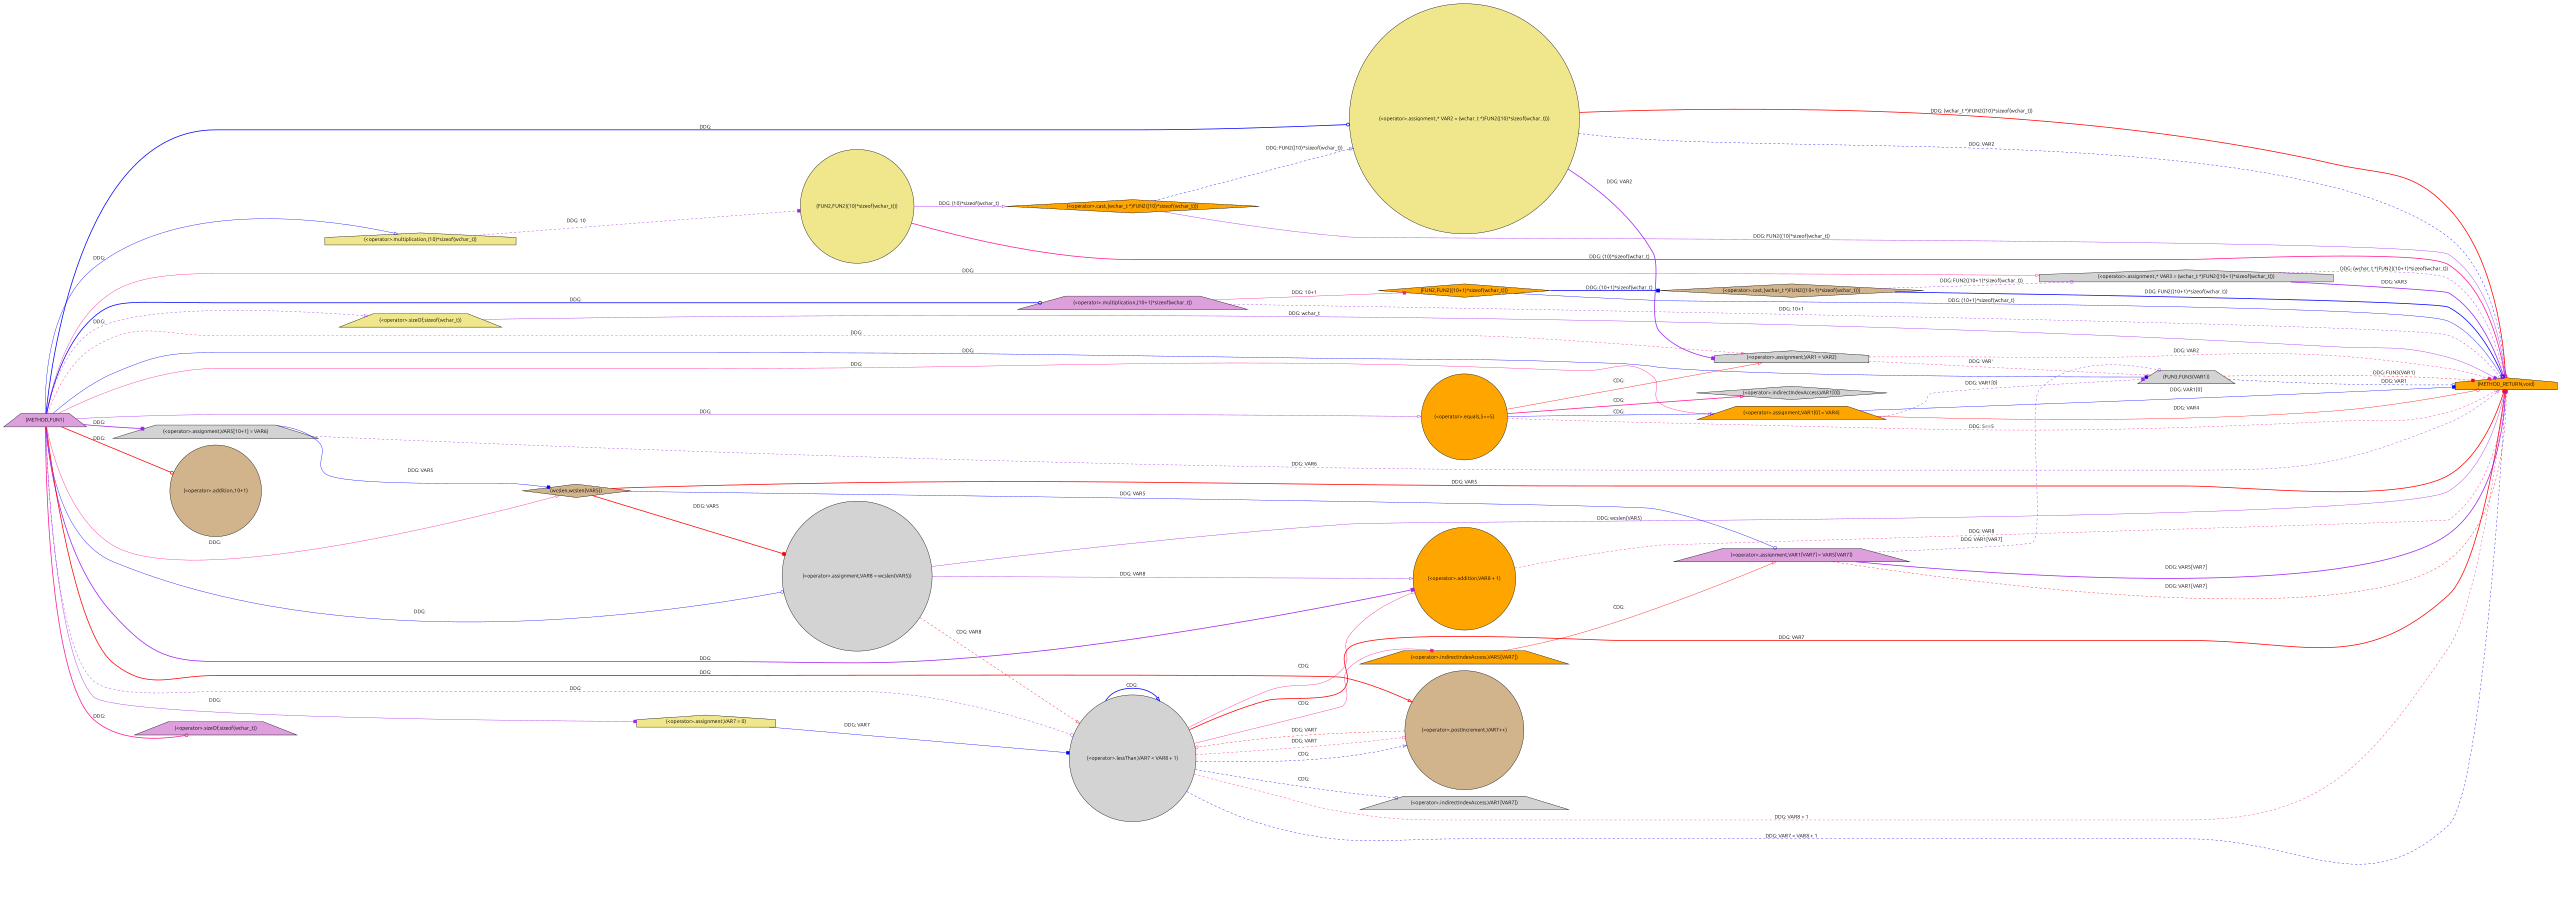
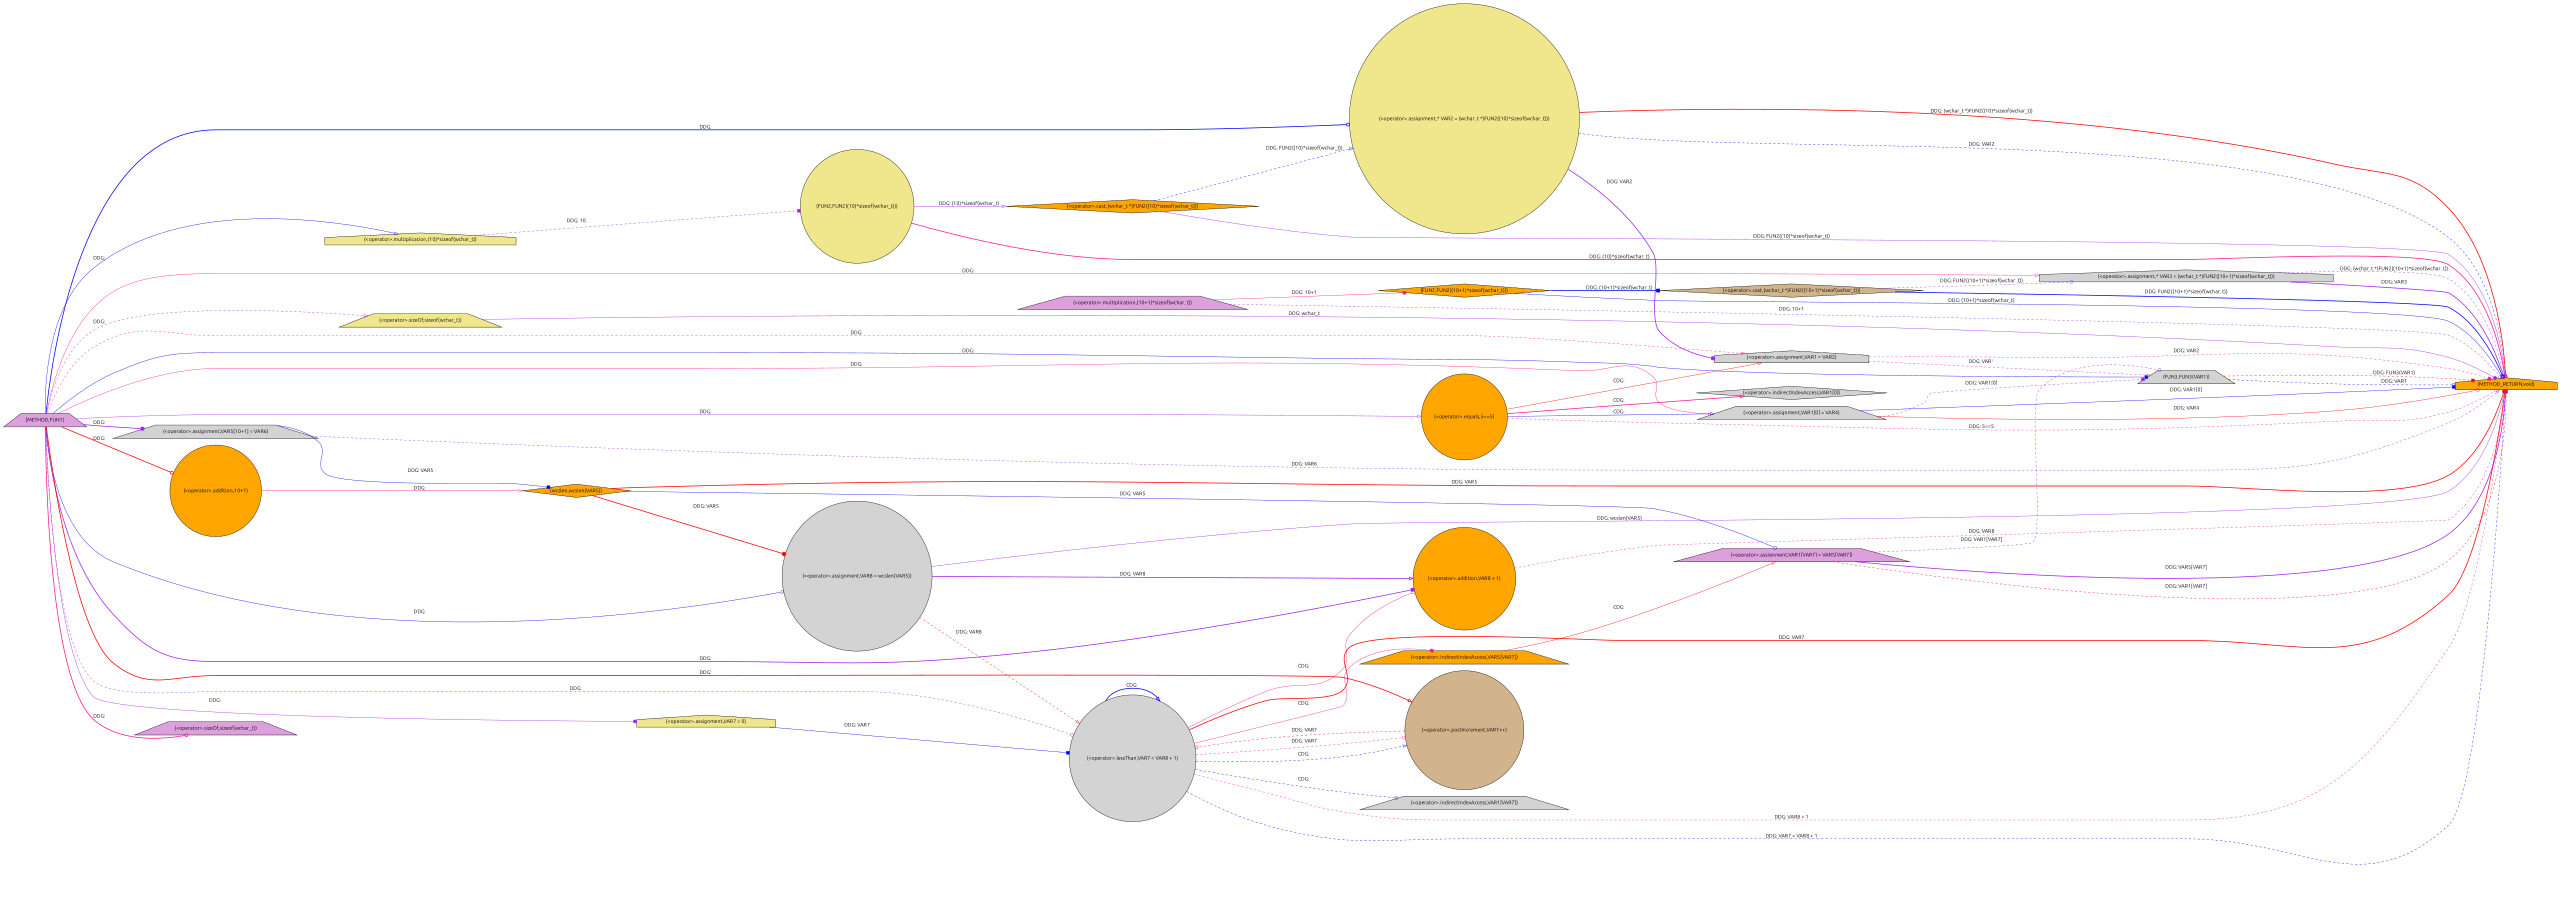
edge "(METHOD,FUN1)" -> "(<operator>.multiplication,(10+1)*sizeof(wchar_t))": removed, label "DDG:"
node "(<operator>.assignment,VAR1[0] = VAR4)": fillcolor orange -> lightgrey
node "(<operator>.addition,10+1)": fillcolor tan -> orange
node "(wcslen,wcslen(VAR5))": fillcolor tan -> orange
edge "(METHOD,FUN1)" -> "(wcslen,wcslen(VAR5))": now "(<operator>.addition,10+1)" -> "(wcslen,wcslen(VAR5))"
edge "(<operator>.assignment,VAR8 = wcslen(VAR5))" -> "(<operator>.addition,VAR8 + 1)": style solid -> bold
edge "(<operator>.assignment,VAR8 = wcslen(VAR5))" -> "(<operator>.lessThan,VAR7 < VAR8 + 1)": label "CDG: VAR8" -> "DDG: VAR8"
